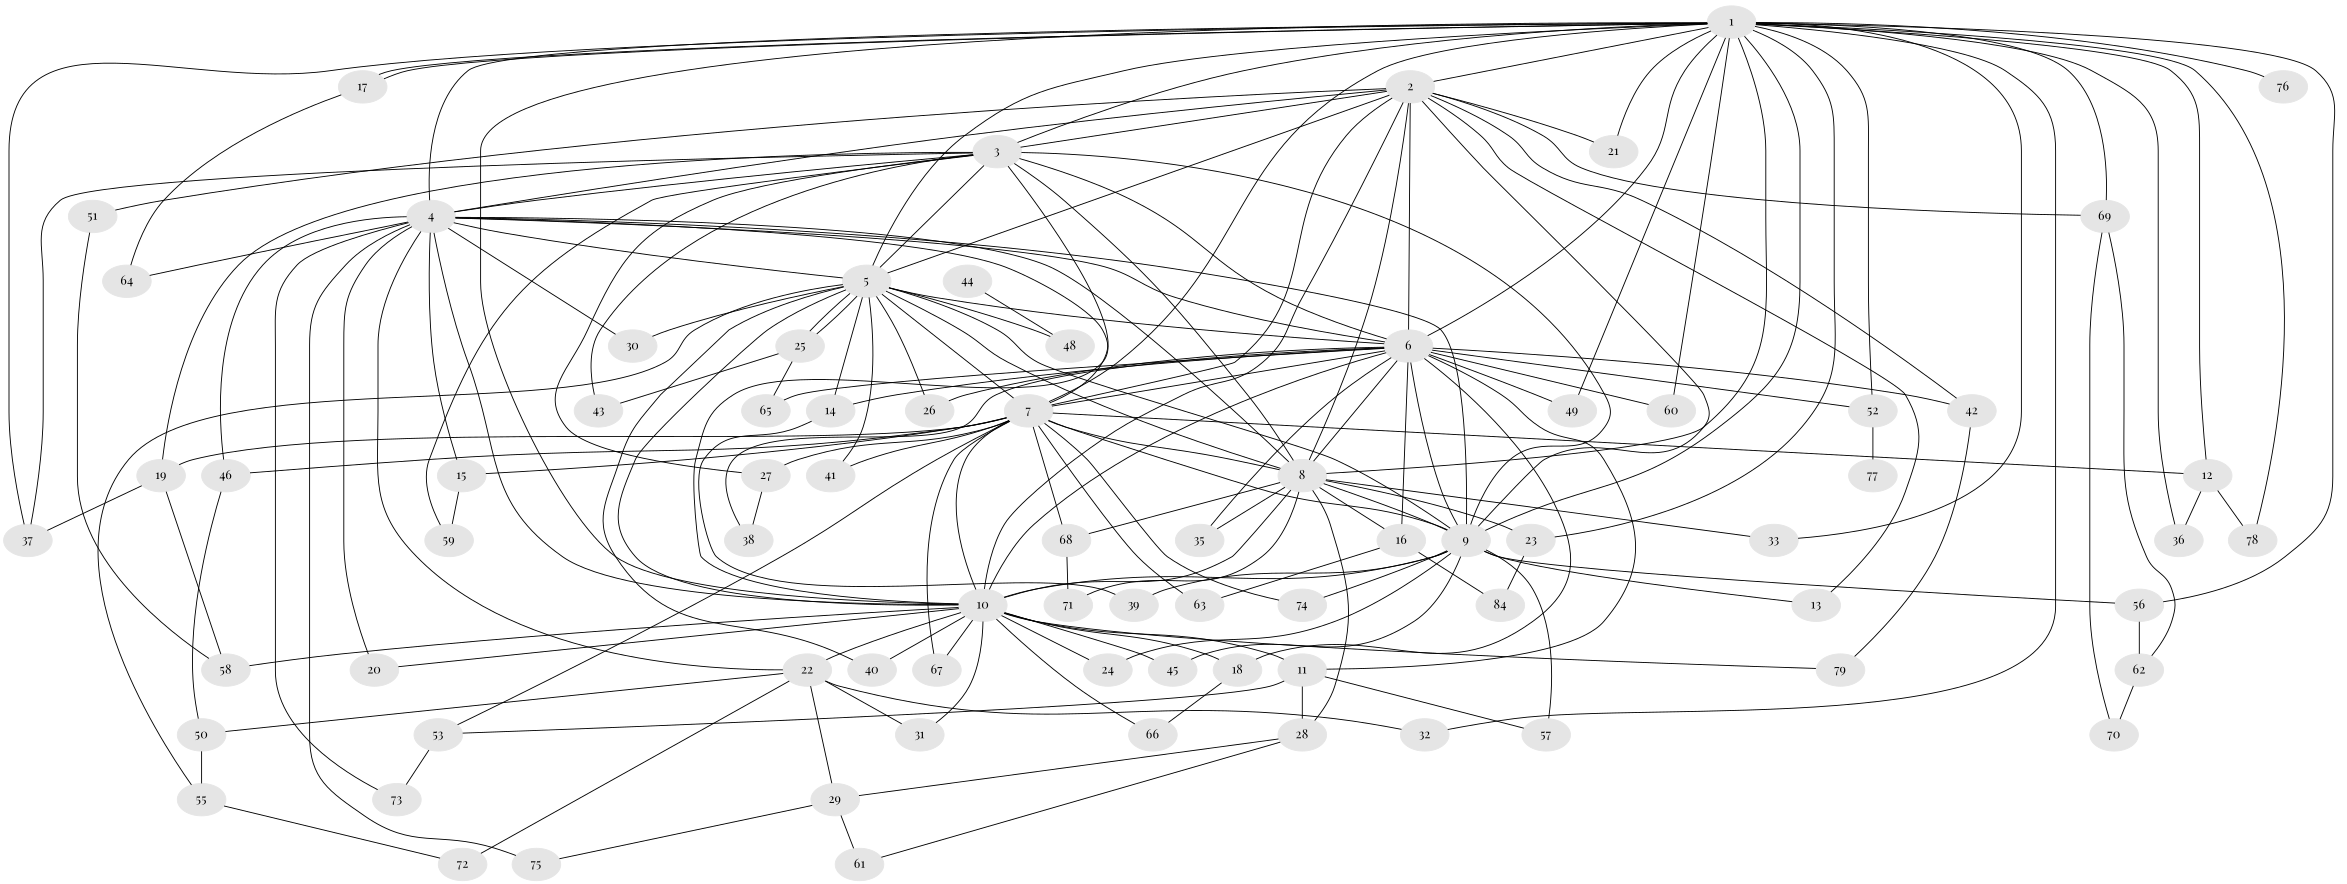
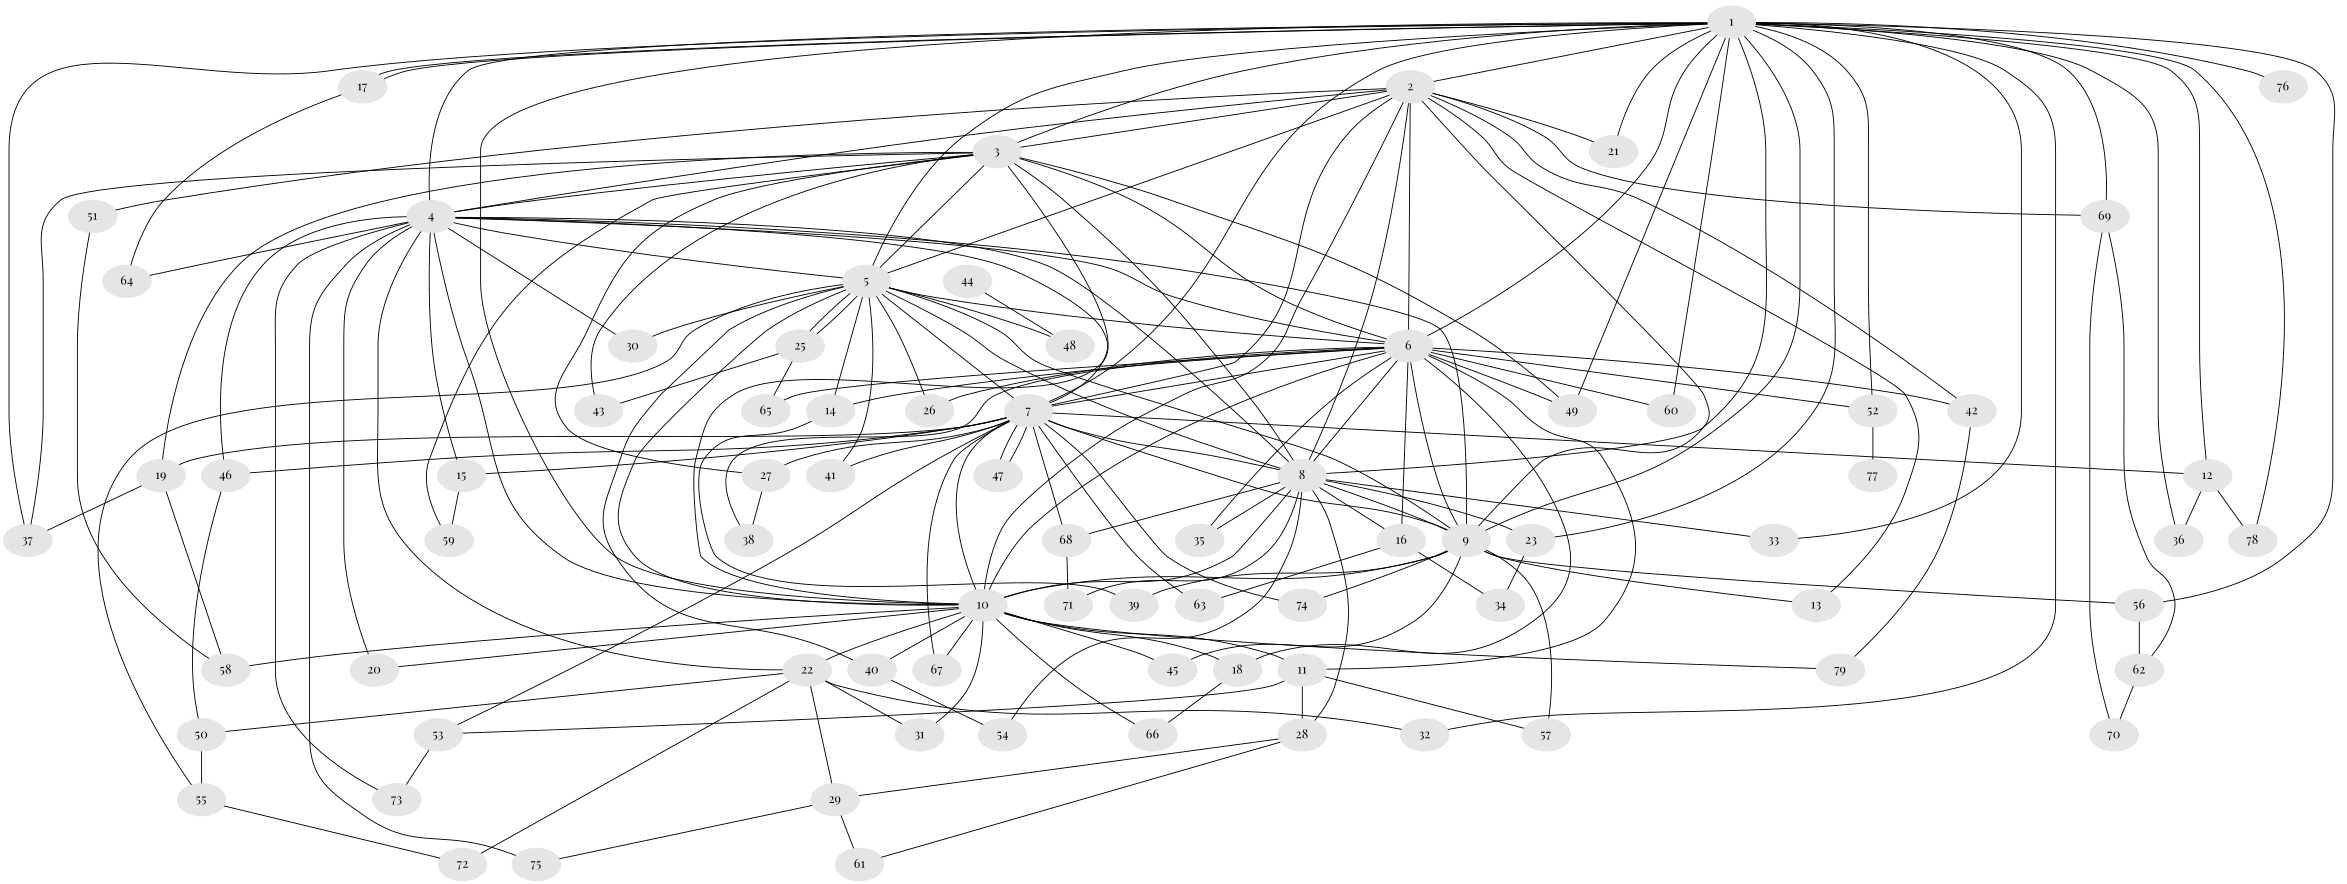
edge "3" -- "9": now "3" -- "49"
node "47": added
node "84": label "84" -> "34"
node "24": removed
node "54": added
